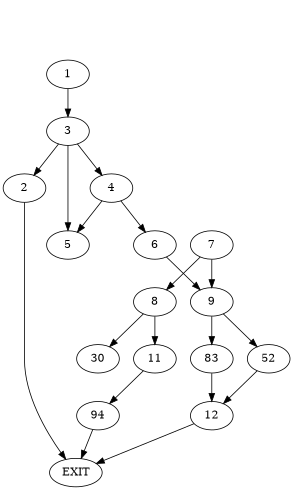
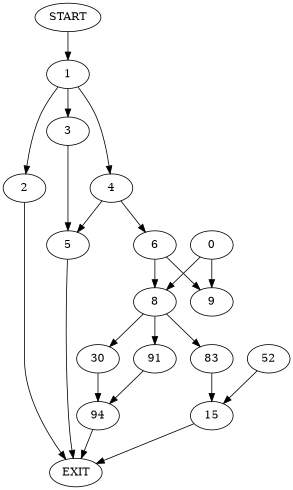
node "START": added
edge "3" -> "2": now "1" -> "2"
edge "3" -> "4": now "1" -> "4"
node "7": label "7" -> "0"
edge "6" -> "8": added
edge "9" -> "83": now "8" -> "83"
edge "9" -> "52": removed
edge "5" -> "EXIT": added
node "11": label "11" -> "91"
edge "30" -> "94": added
node "12": label "12" -> "15"
